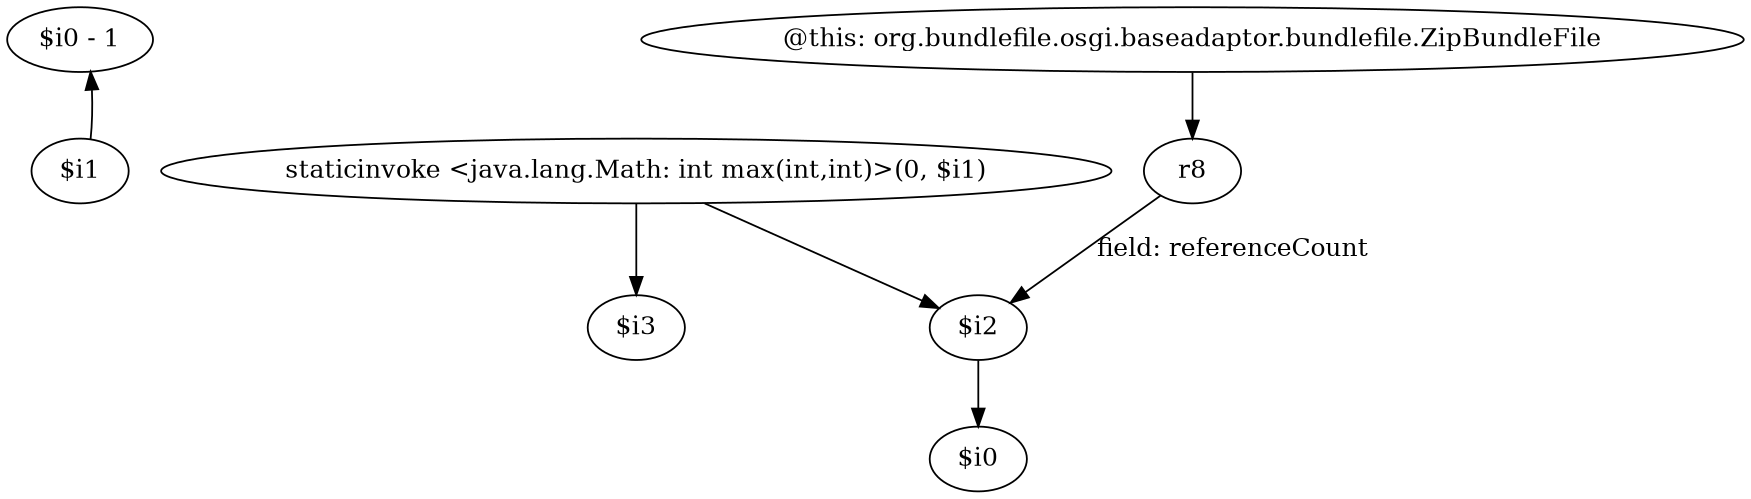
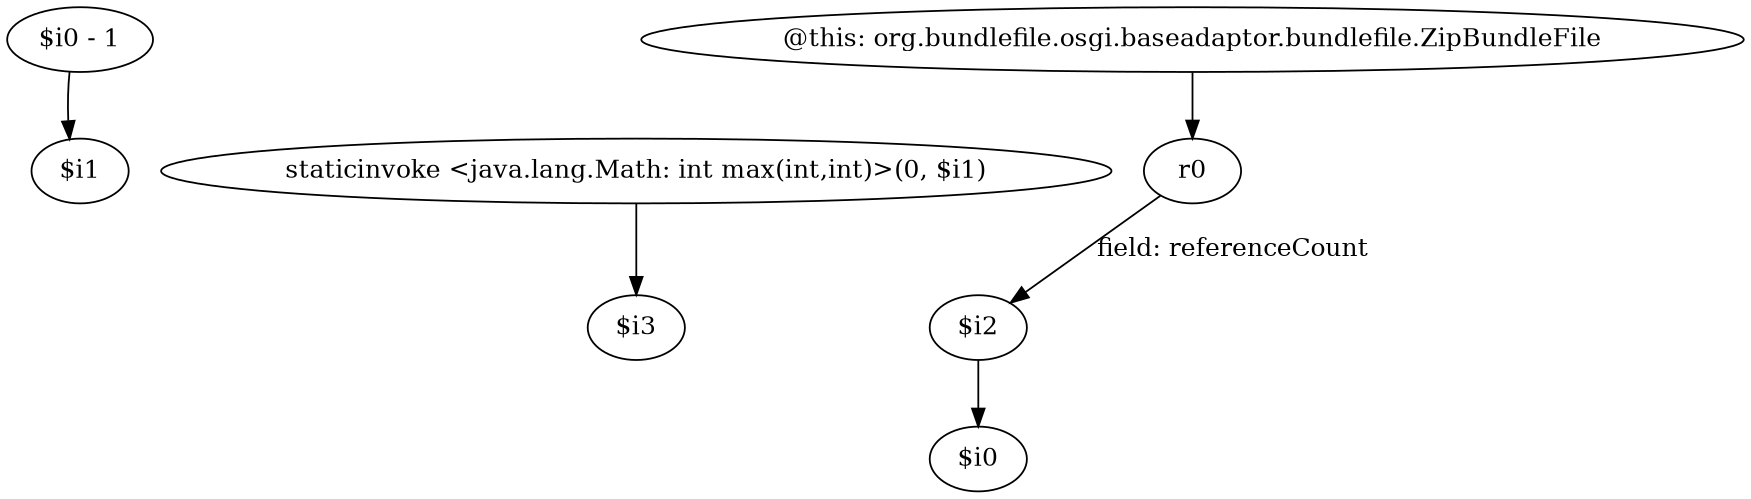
edge "$i1" -> "$i0 - 1": reversed
node "r8": label "r8" -> "r0"
edge "staticinvoke <java.lang.Math: int max(int,int)>(0, $i1)" -> "$i2": removed
